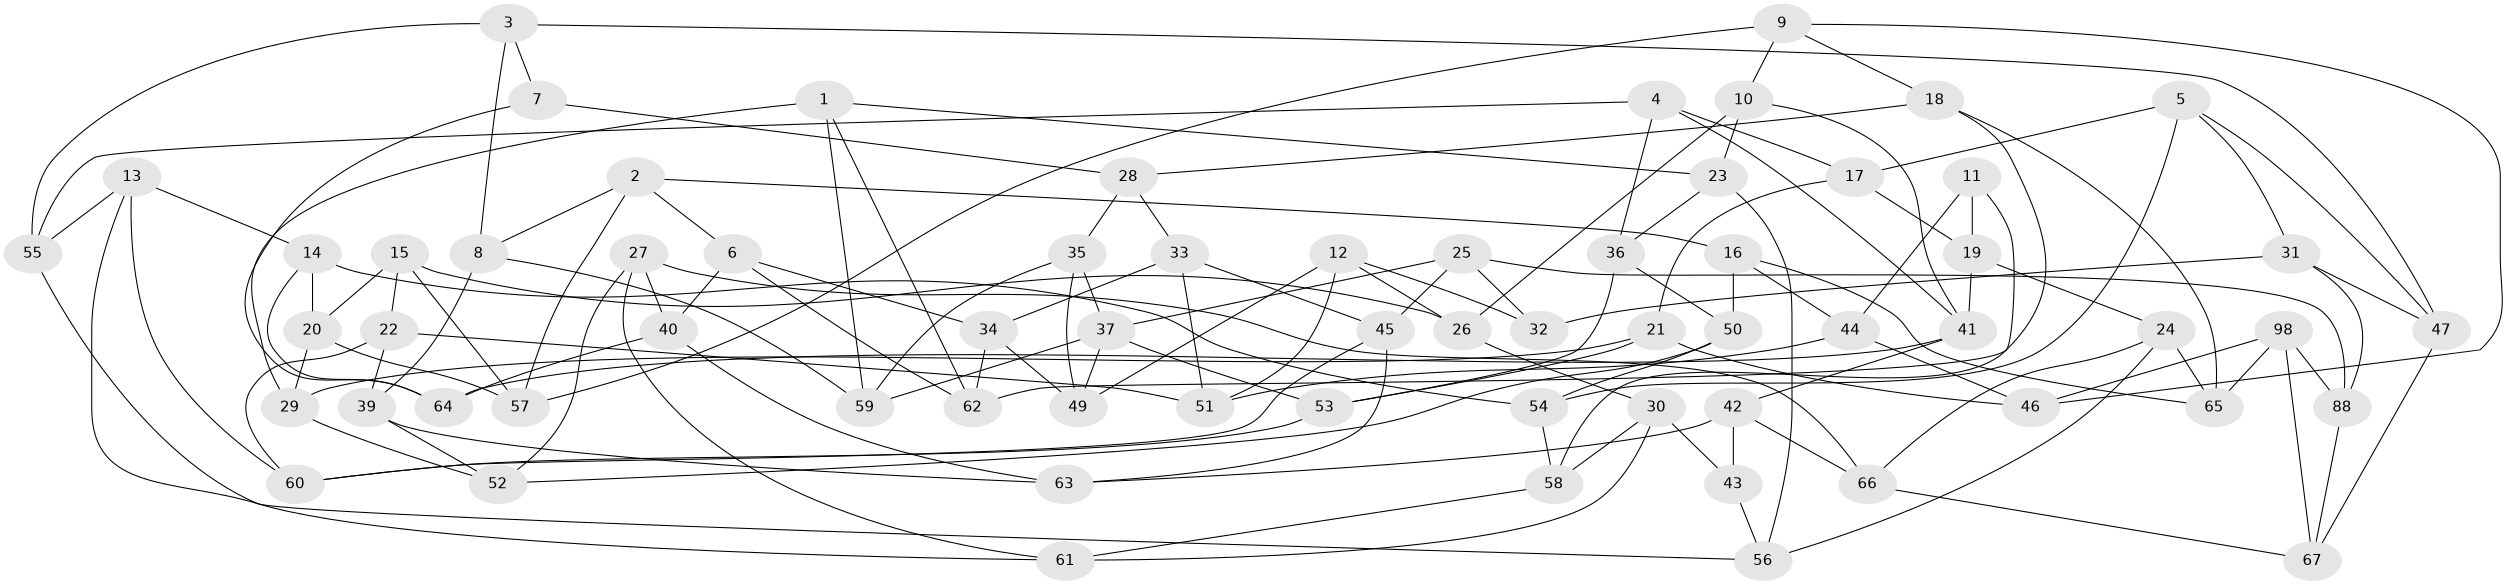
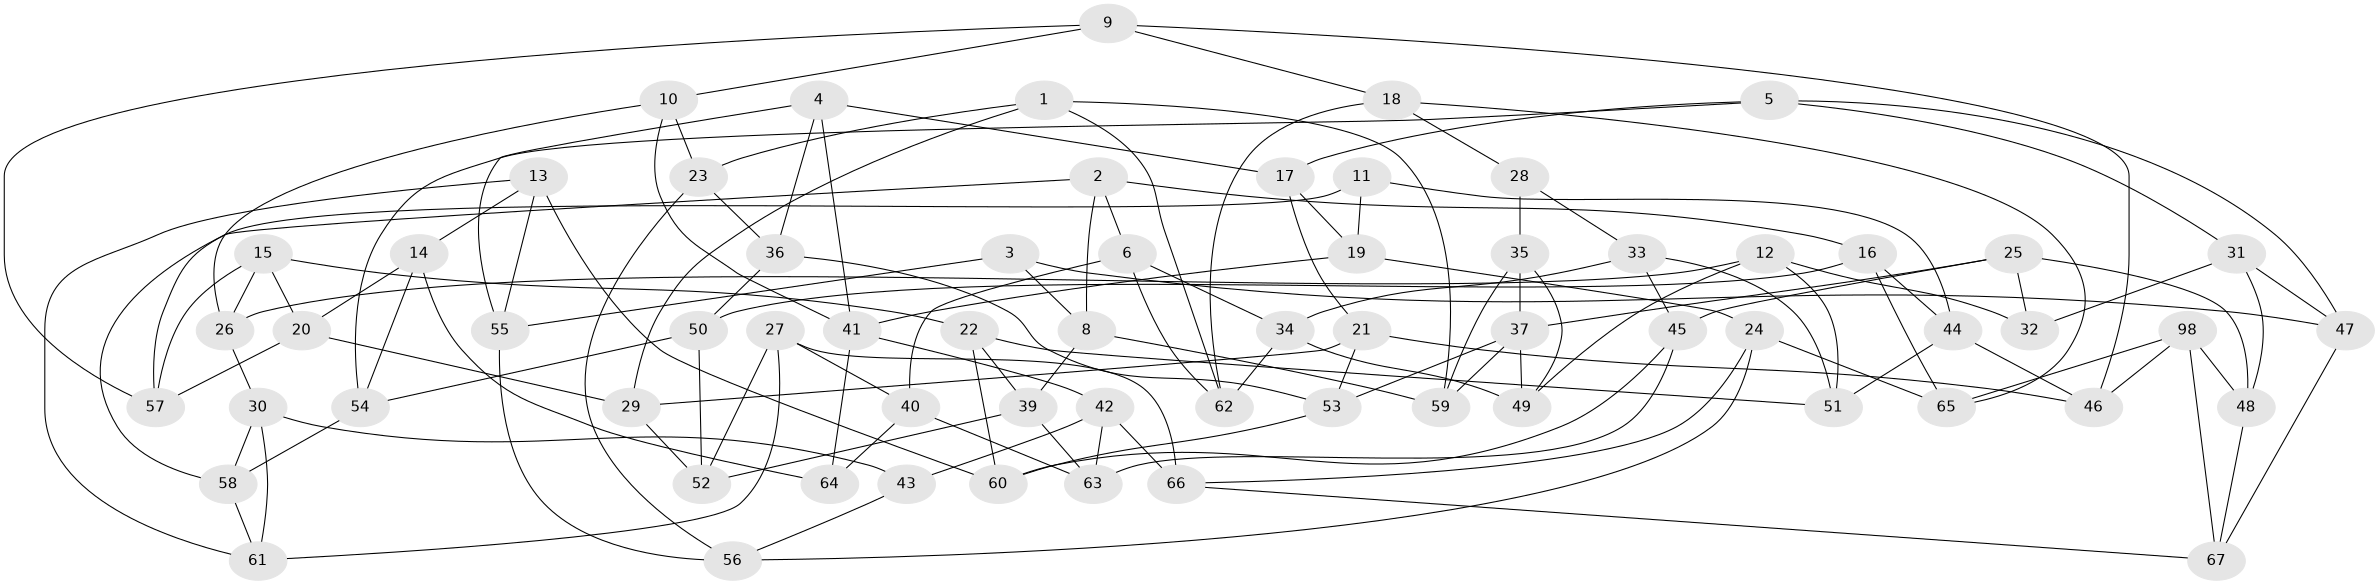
node "7": removed
node "88": label "88" -> "48"
